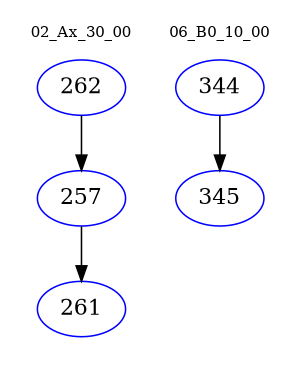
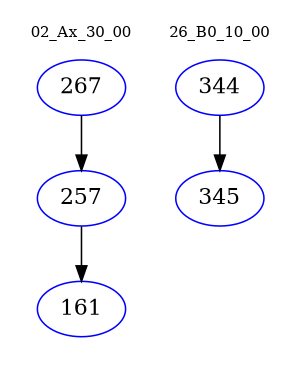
cluster "06_B0_10_00": label "06_B0_10_00" -> "26_B0_10_00"
node "262": label "262" -> "267"
node "261": label "261" -> "161"
